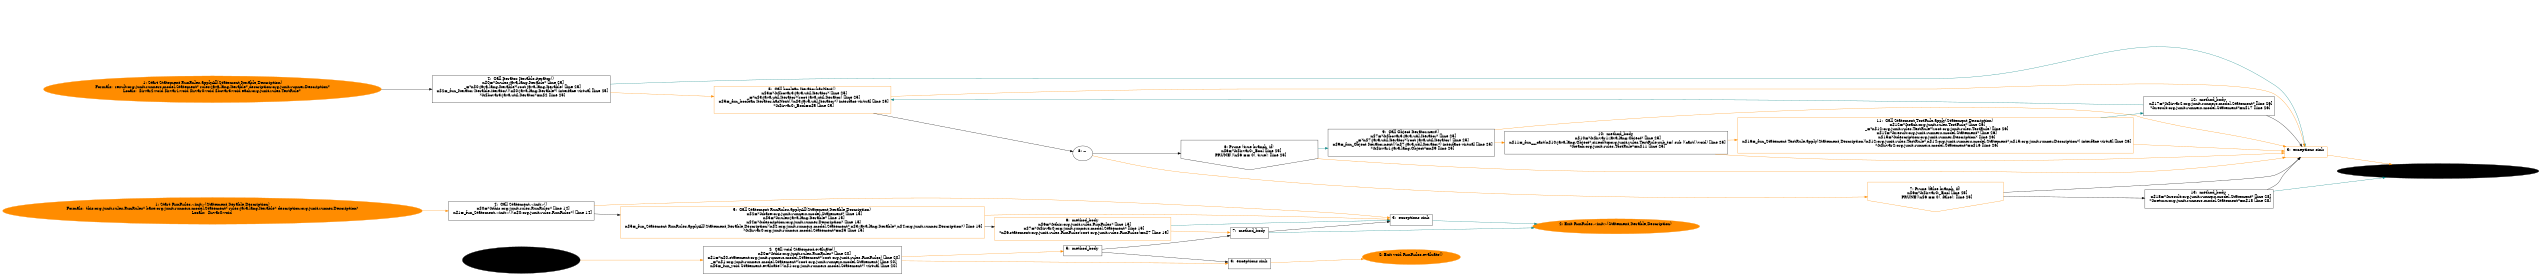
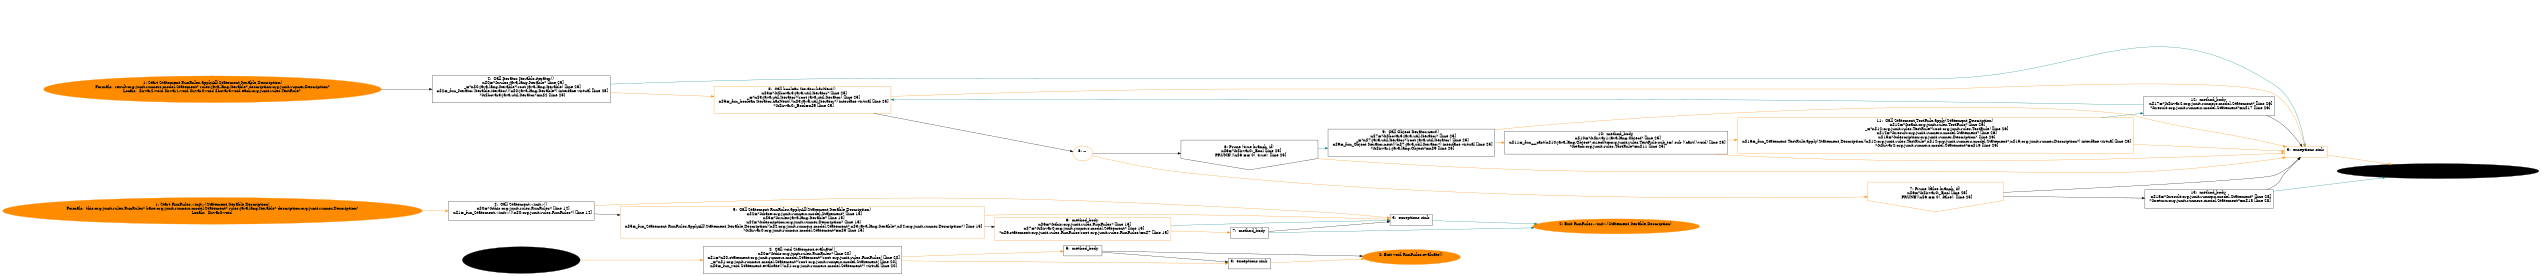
node "8: +": color black -> darkorange
edge "5:  method_body" -> "7:  method_body": now "5:  method_body" -> "2: Exit void RunRules.evaluate()"
